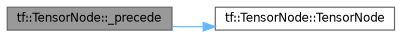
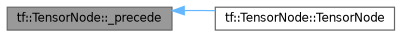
edge "tf::TensorNode::_precede" -> "tf::TensorNode::TensorNode": reversed
